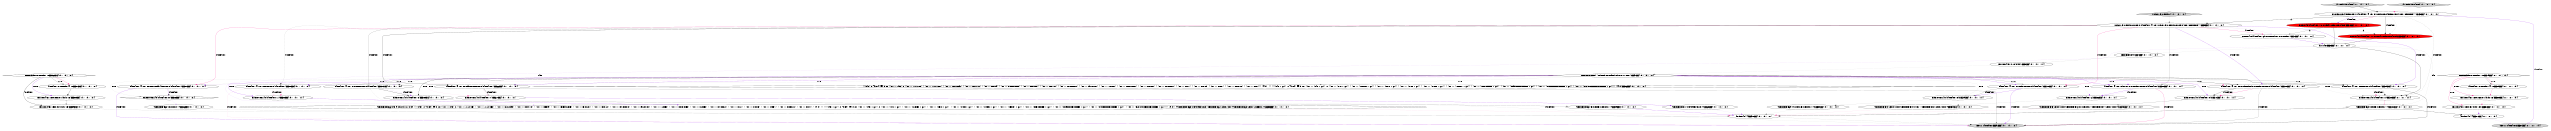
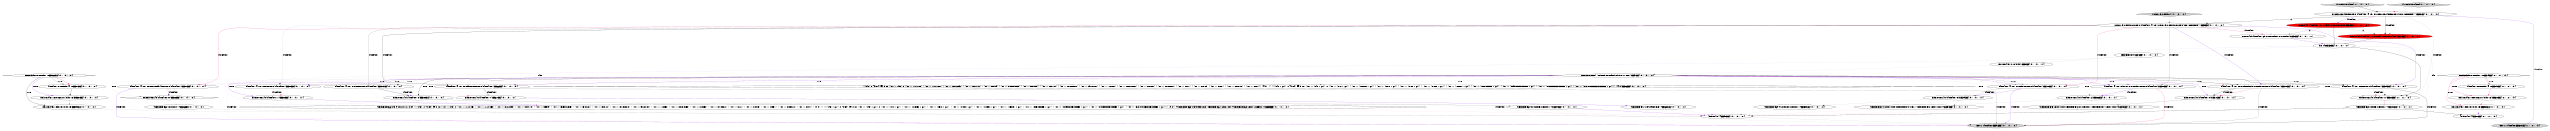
edge "RecognitionException re@@@86@@@['0', '0', '1']" -> "_errHandler.recover(this,re)@@@89@@@['0', '0', '1']": label "localctx" -> "true"
